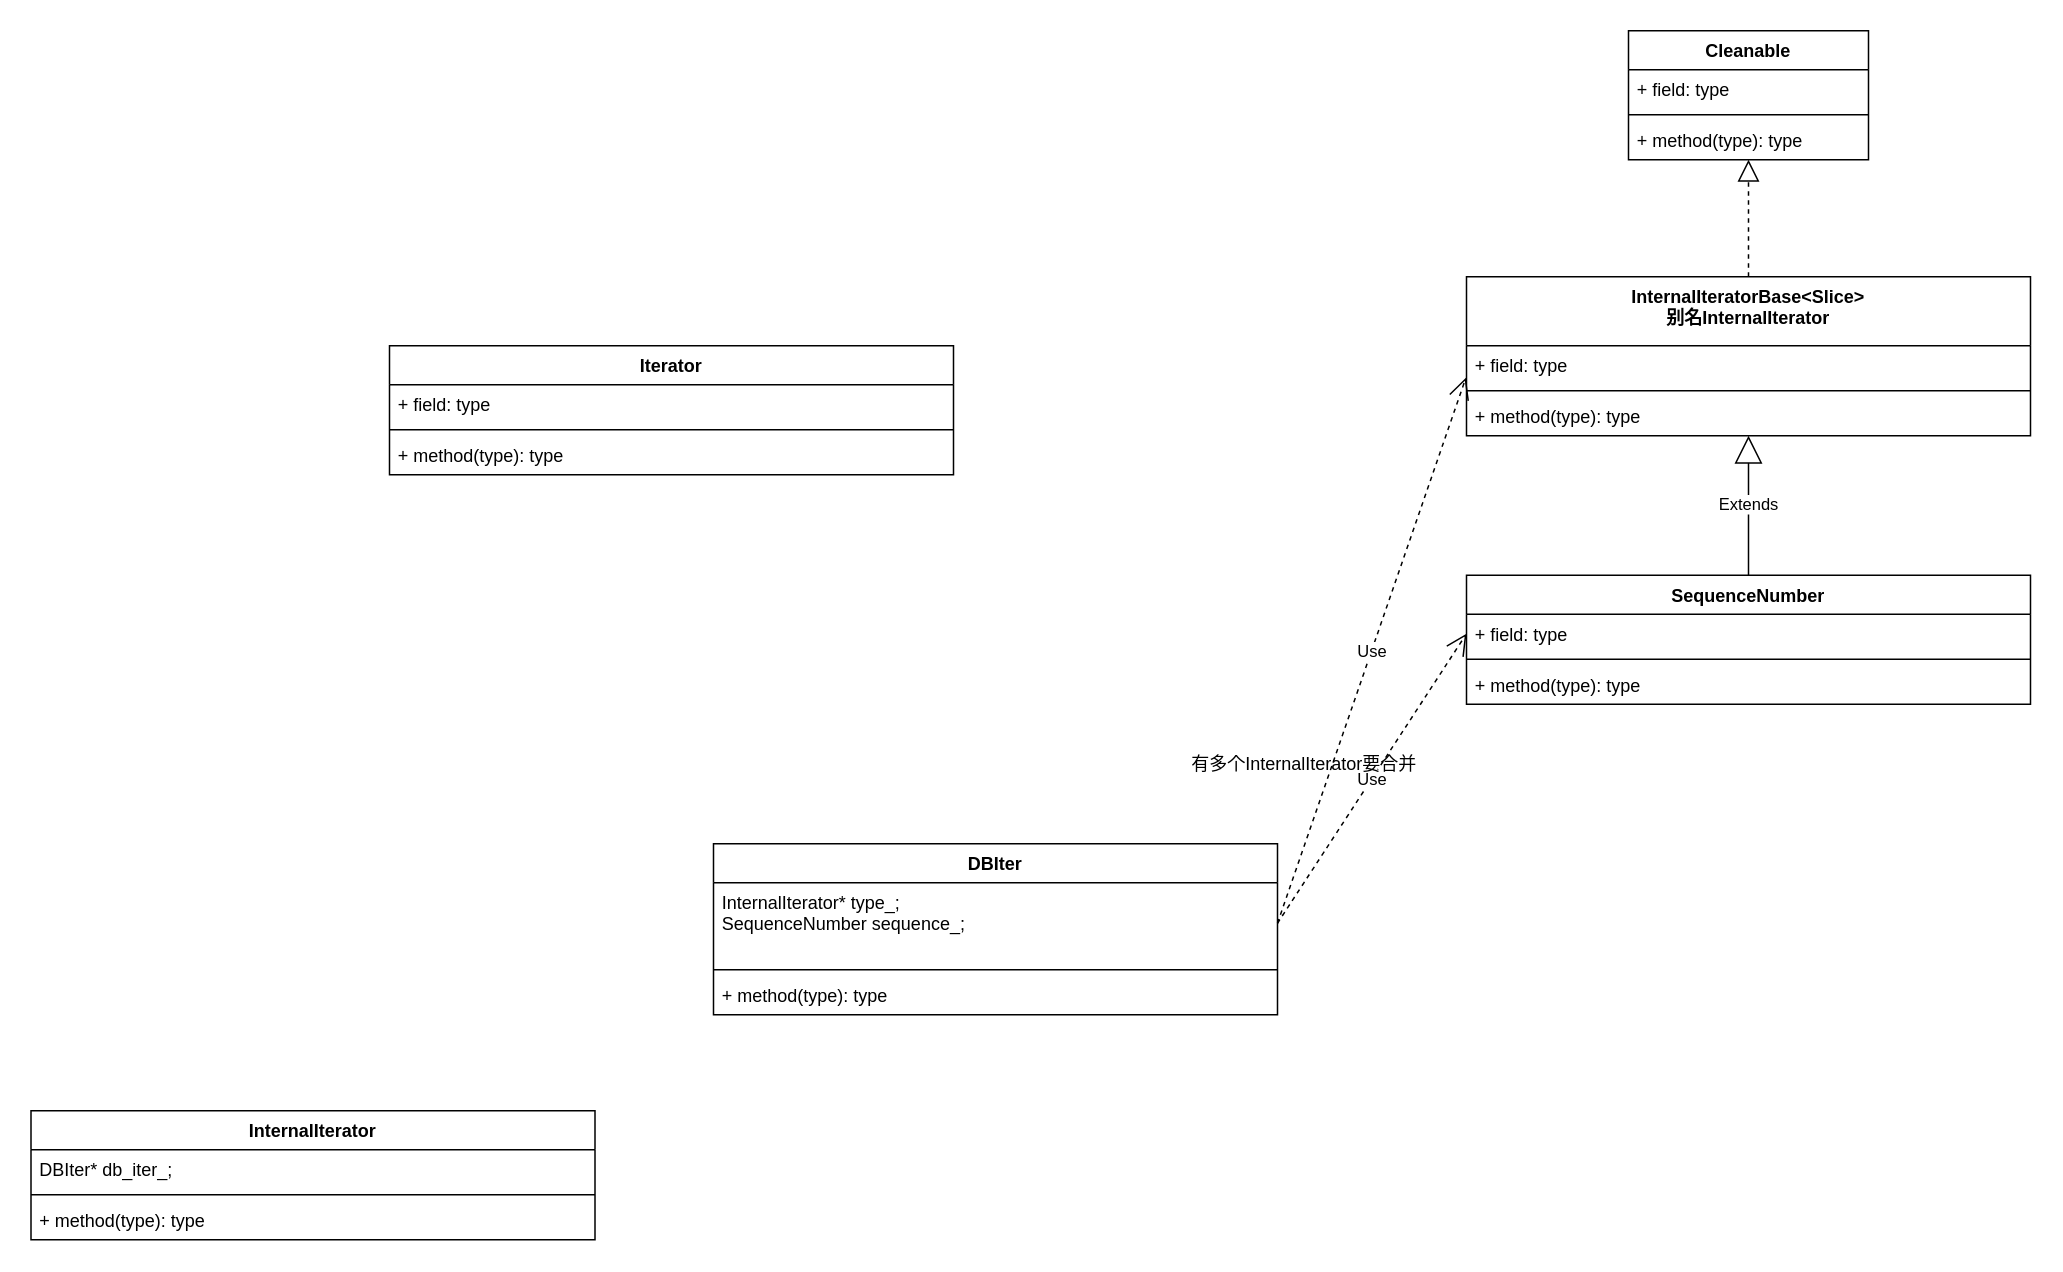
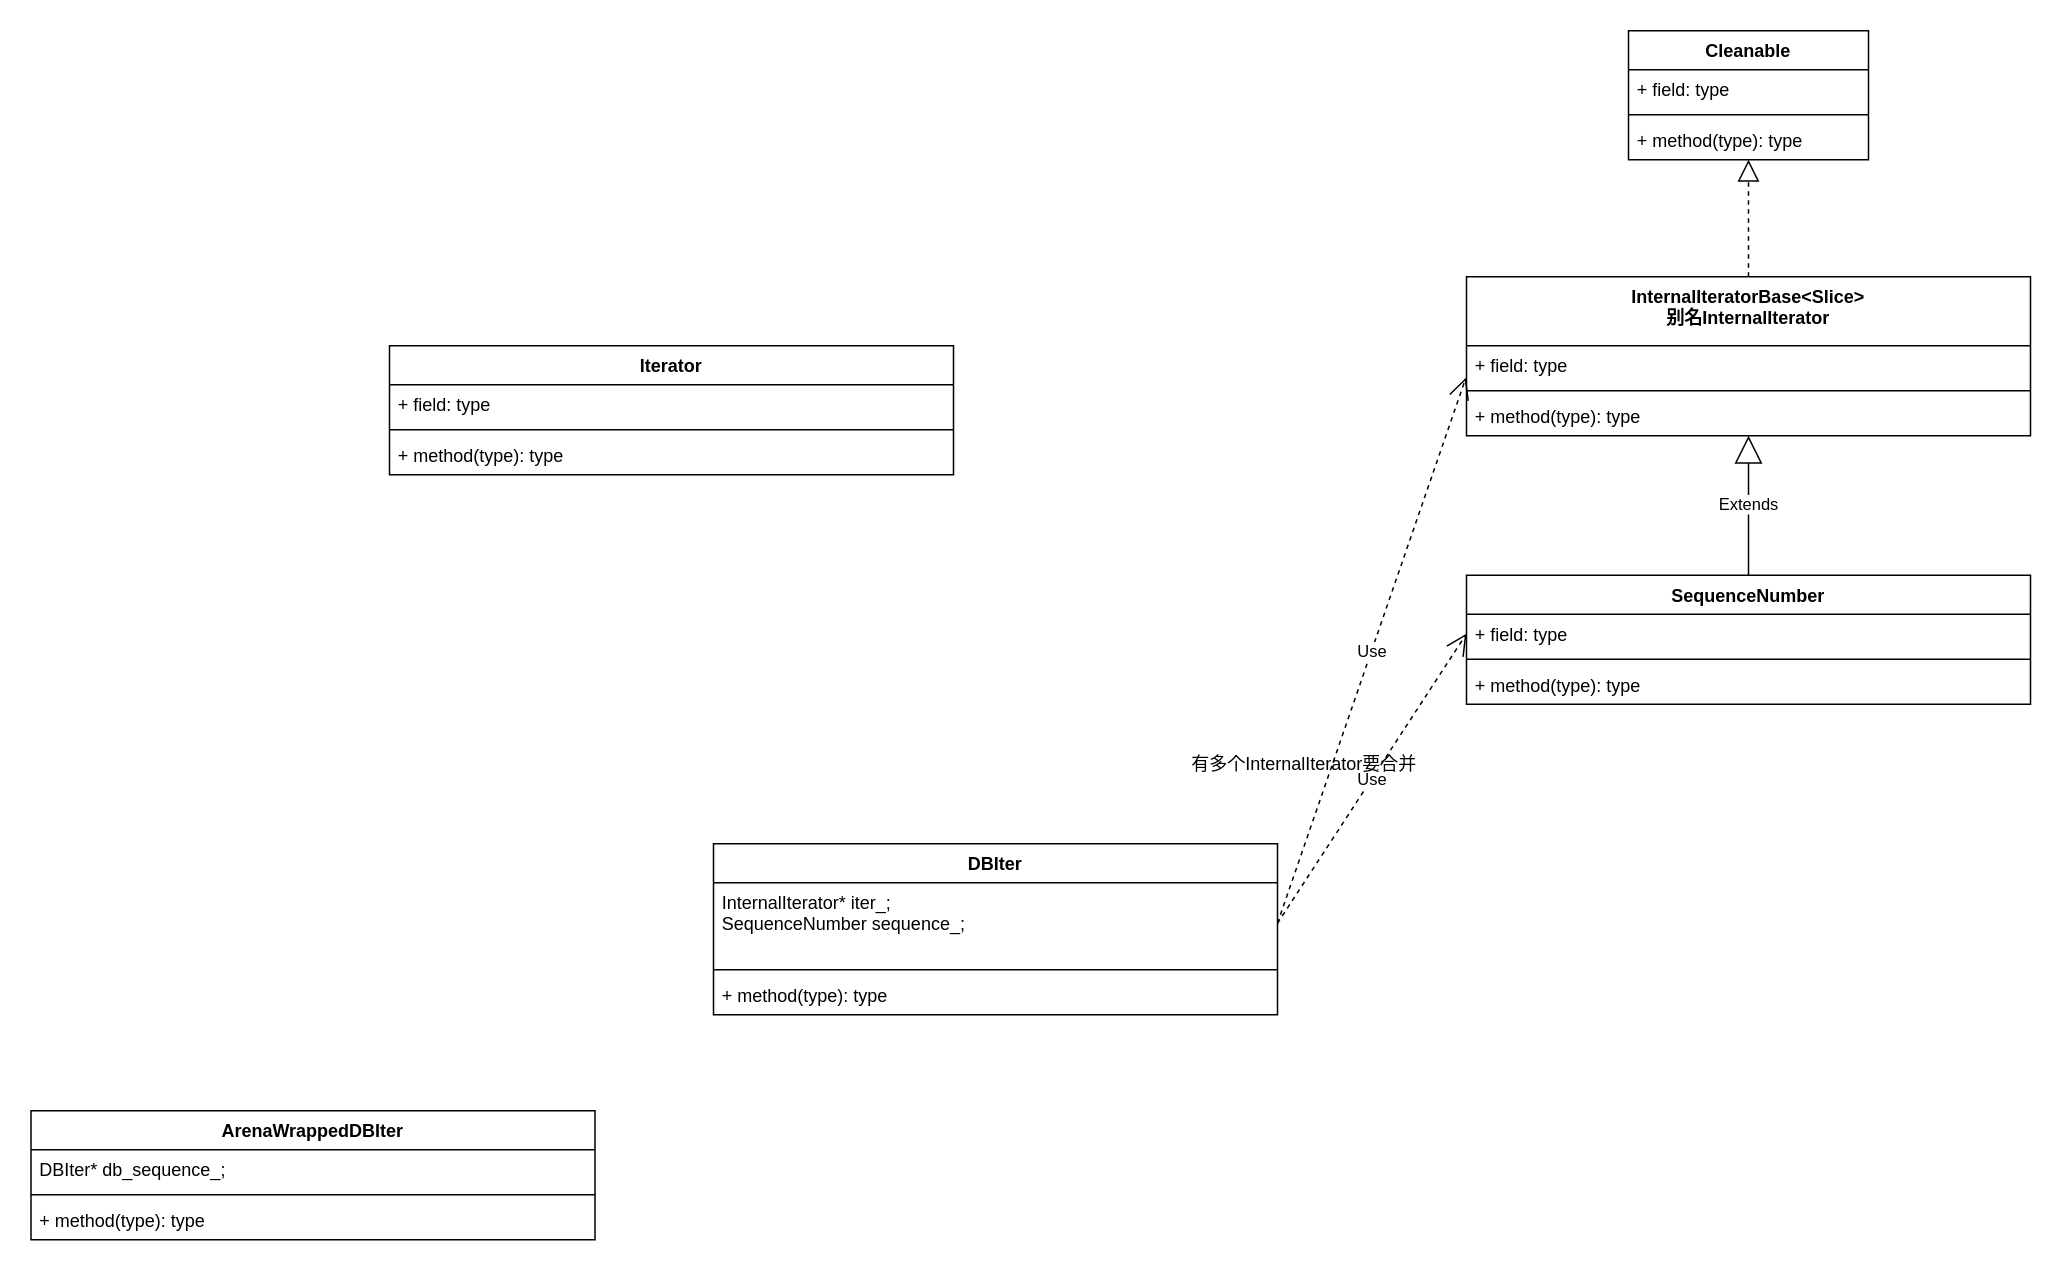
node "InternalIterator* type_; SequenceNumber sequence_;": label "InternalIterator* type_; SequenceNumber sequence_;" -> "InternalIterator* iter_; SequenceNumber sequence_;"
node "InternalIterator": label "InternalIterator" -> "ArenaWrappedDBIter"
node "DBIter* db_iter_;": label "DBIter* db_iter_;" -> "DBIter* db_sequence_;"
